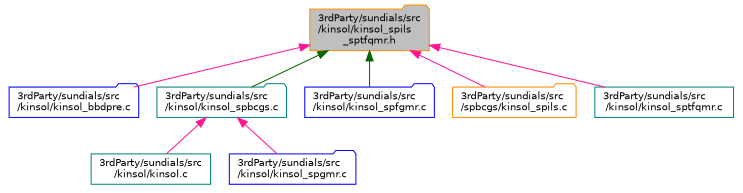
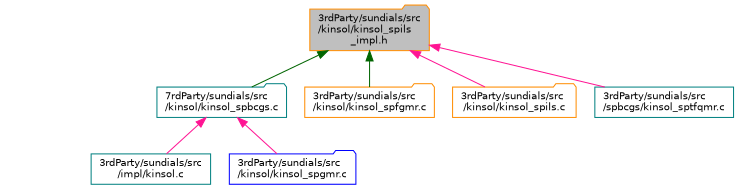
node "3rdParty/sundials/src /kinsol/kinsol_spils _sptfqmr.h": label "3rdParty/sundials/src /kinsol/kinsol_spils _sptfqmr.h" -> "3rdParty/sundials/src /kinsol/kinsol_spils _impl.h"
node "3rdParty/sundials/src /kinsol/kinsol_bbdpre.c": removed
node "3rdParty/sundials/src /kinsol/kinsol_spbcgs.c": label "3rdParty/sundials/src /kinsol/kinsol_spbcgs.c" -> "7rdParty/sundials/src /kinsol/kinsol_spbcgs.c"
node "3rdParty/sundials/src /kinsol/kinsol_spfgmr.c": color blue -> darkorange
node "3rdParty/sundials/src /spbcgs/kinsol_spils.c": label "3rdParty/sundials/src /spbcgs/kinsol_spils.c" -> "3rdParty/sundials/src /kinsol/kinsol_spils.c"
node "3rdParty/sundials/src /kinsol/kinsol_sptfqmr.c": label "3rdParty/sundials/src /kinsol/kinsol_sptfqmr.c" -> "3rdParty/sundials/src /spbcgs/kinsol_sptfqmr.c"
node "3rdParty/sundials/src /kinsol/kinsol.c": label "3rdParty/sundials/src /kinsol/kinsol.c" -> "3rdParty/sundials/src /impl/kinsol.c"
